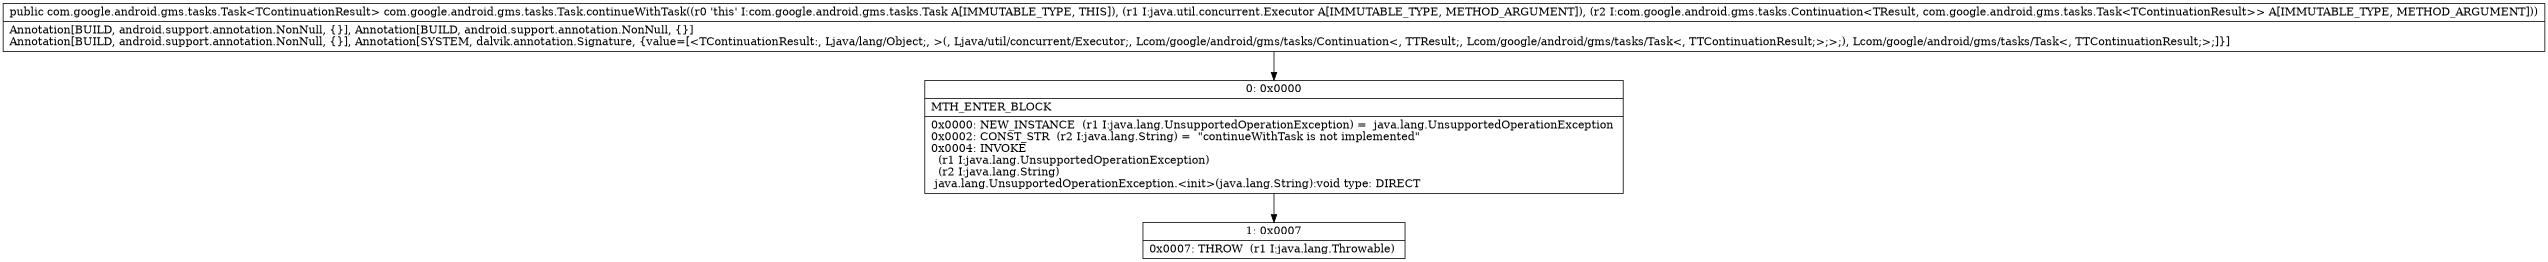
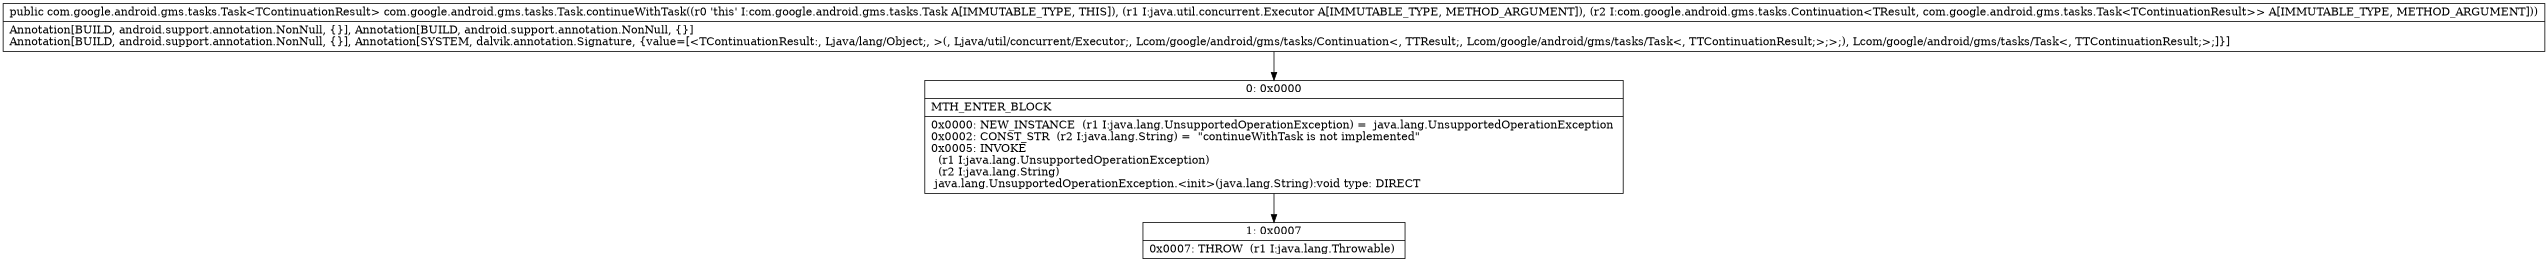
node "0: 0x0000": text "0x0004: INVOKE" -> "0x0005: INVOKE"
